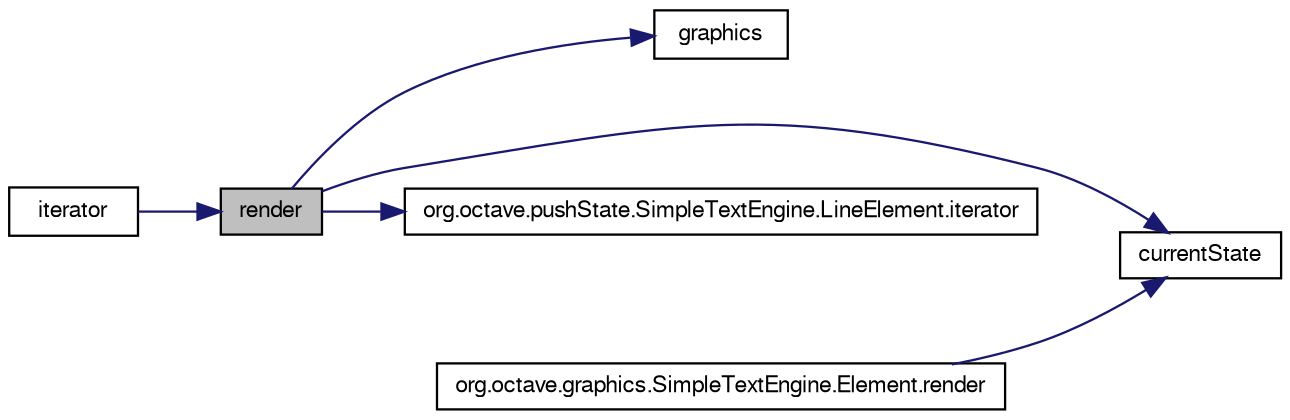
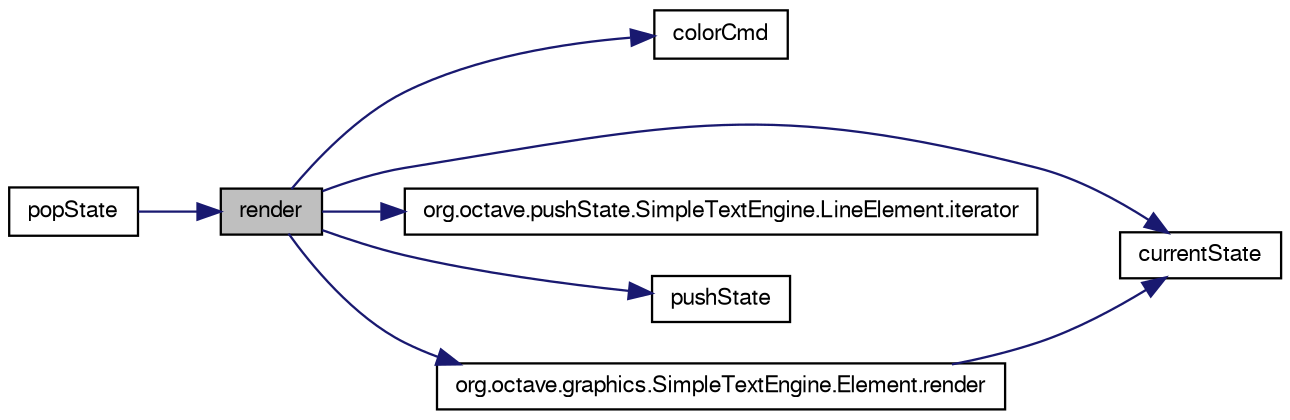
node "graphics": label "graphics" -> "colorCmd"
node "iterator": label "iterator" -> "popState"
node "pushState": added
edge "render" -> "org.octave.graphics.SimpleTextEngine.Element.render": added
